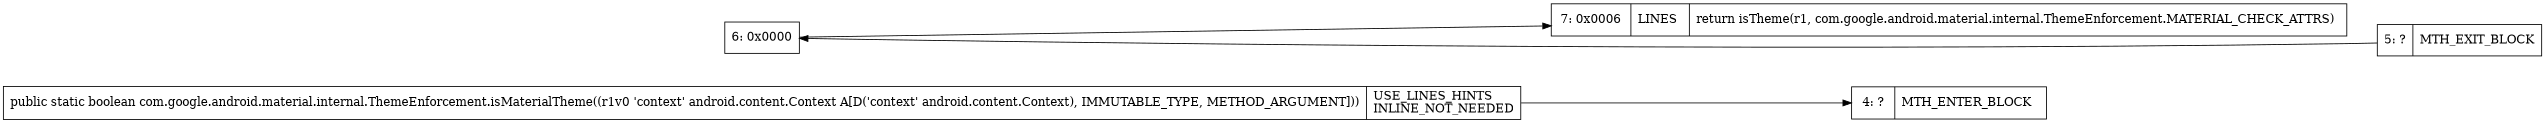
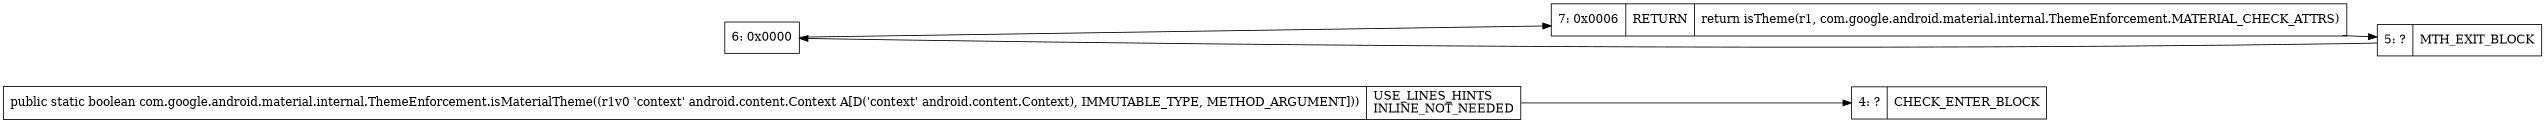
node "7: 0x0006": text "LINES" -> "RETURN"
edge "7: 0x0006" -> "5: ?": added
node "4: ?": text "MTH_ENTER_BLOCK" -> "CHECK_ENTER_BLOCK"
